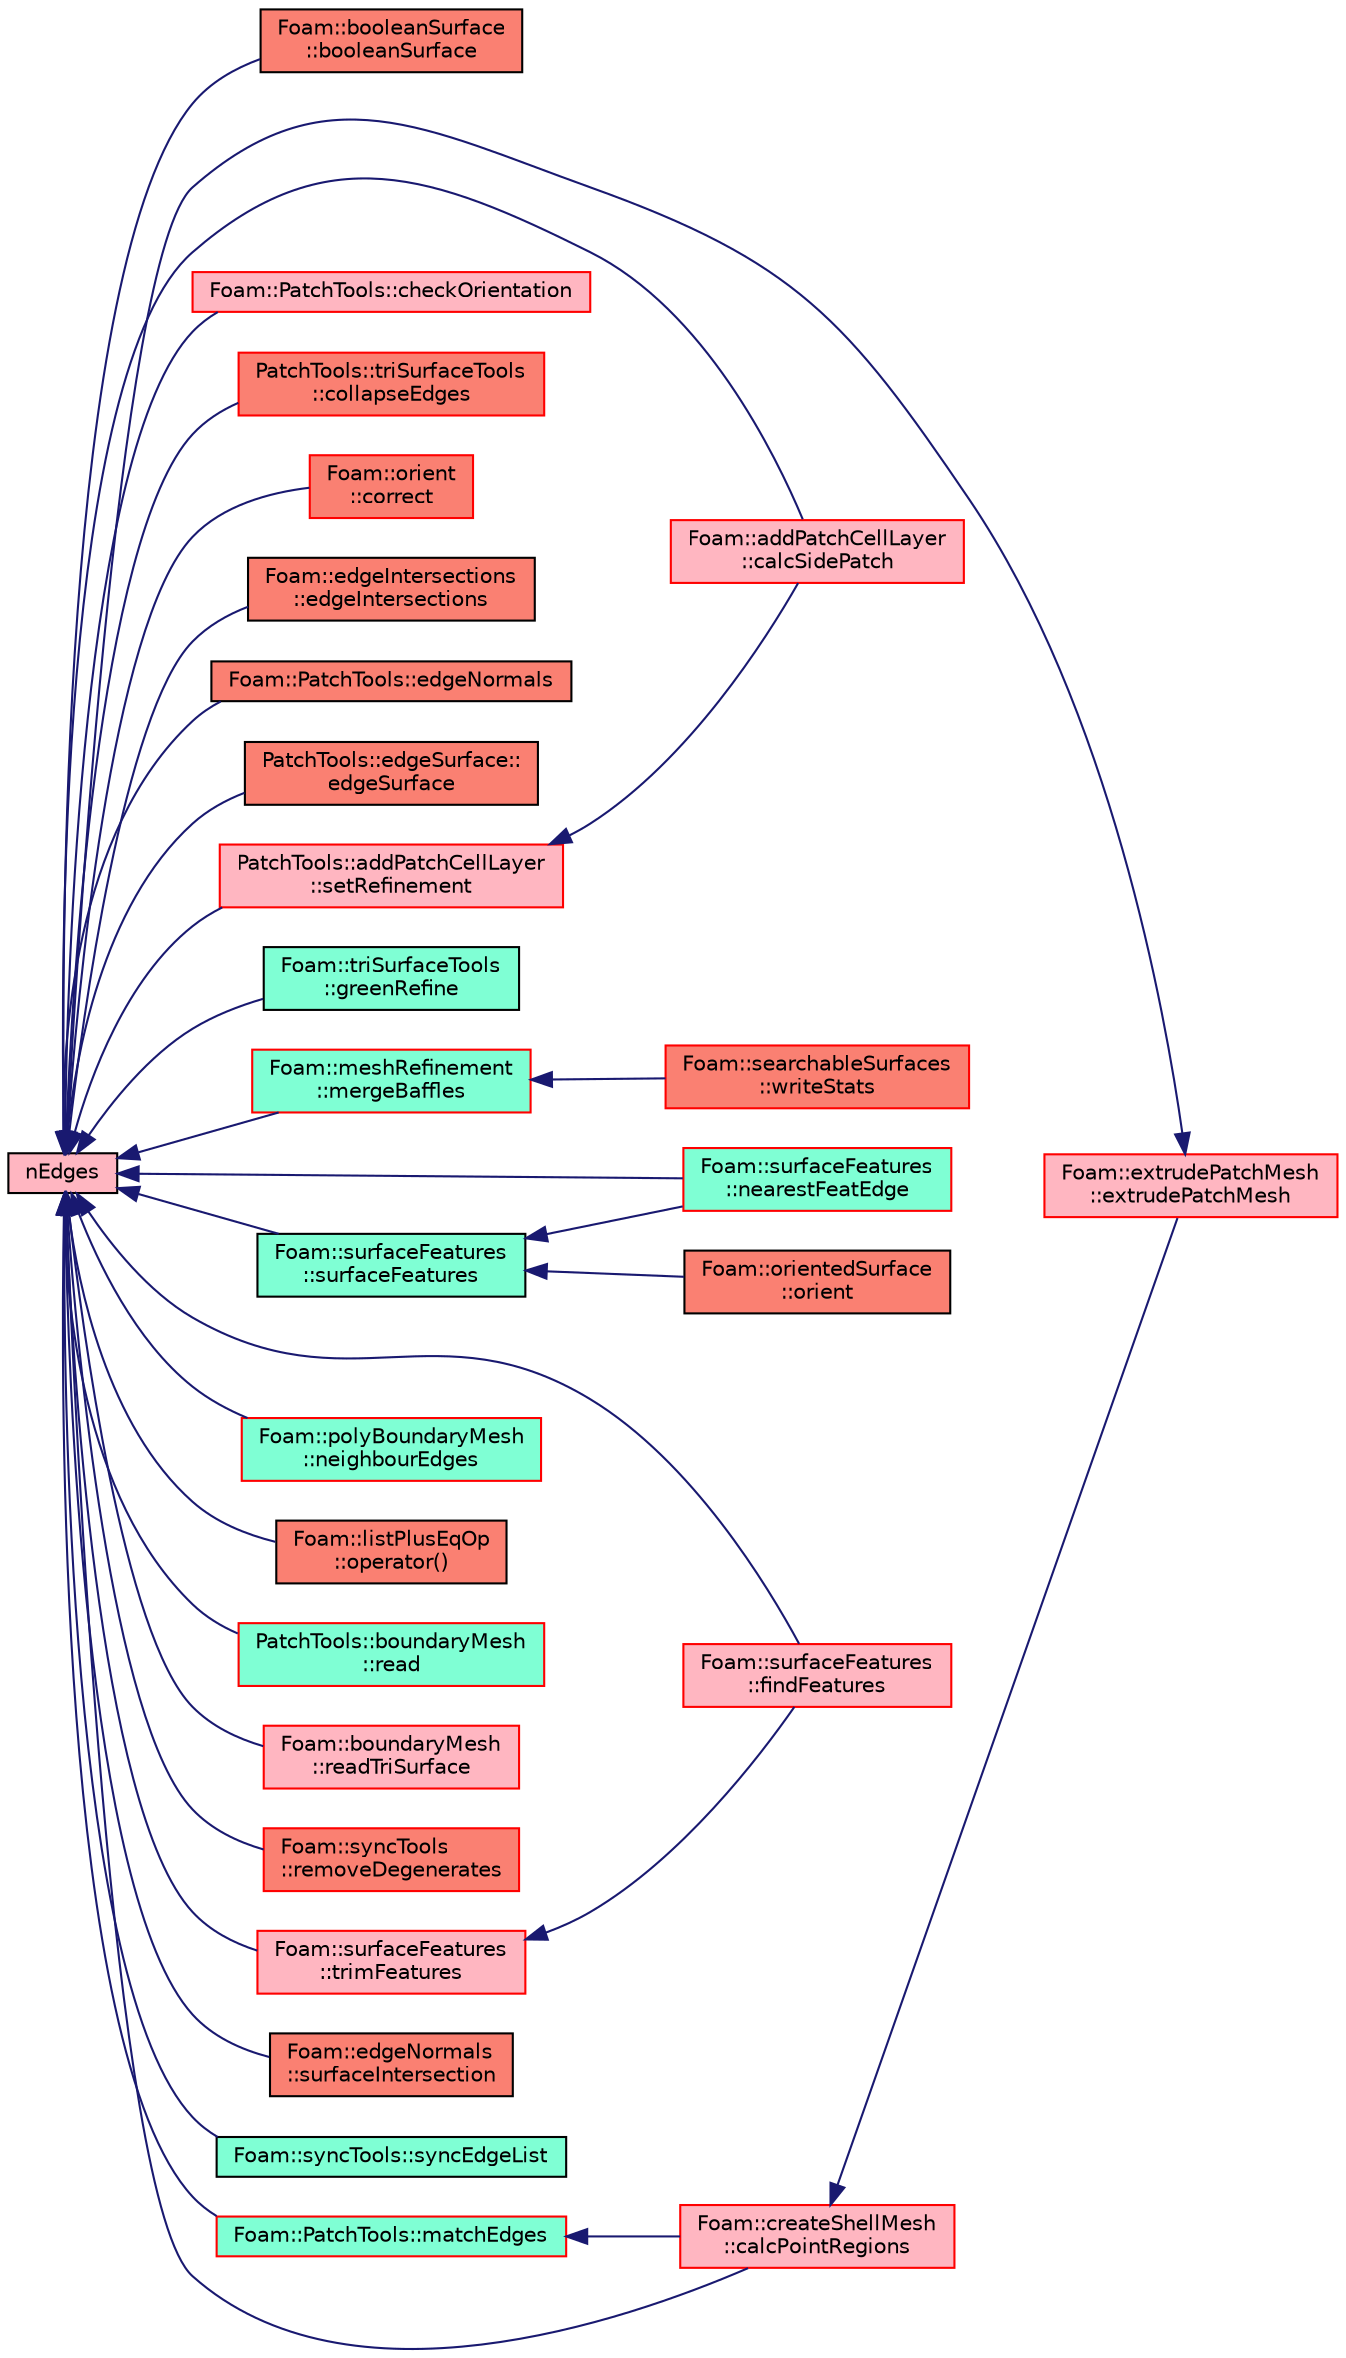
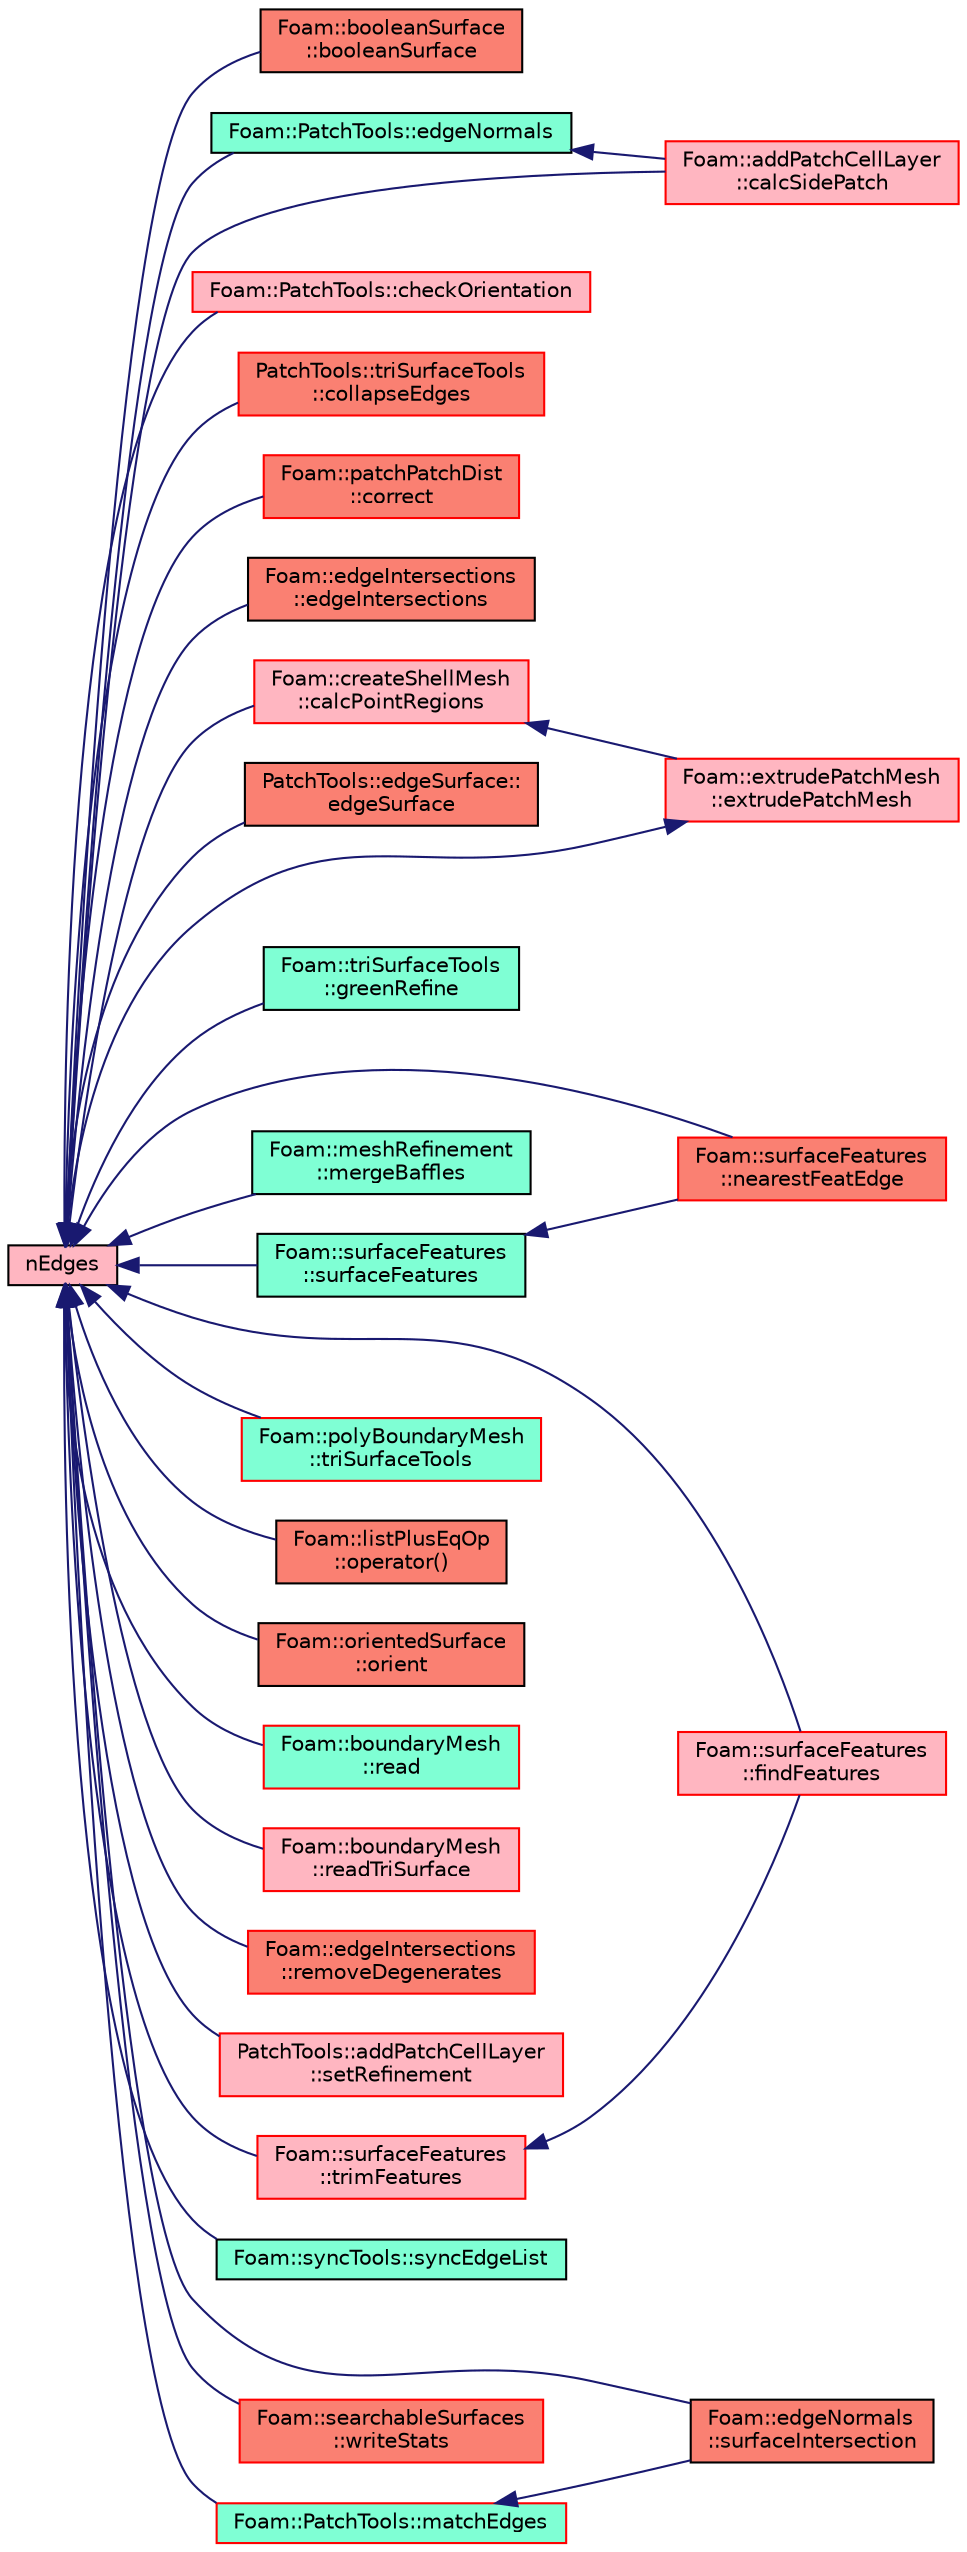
node "Foam::orient ::correct": label "Foam::orient ::correct" -> "Foam::patchPatchDist ::correct"
node "Foam::PatchTools::edgeNormals": fillcolor salmon -> aquamarine
edge "Foam::addPatchCellLayer ::calcSidePatch" -> "PatchTools::addPatchCellLayer ::setRefinement": now "Foam::addPatchCellLayer ::calcSidePatch" -> "Foam::PatchTools::edgeNormals"
edge "Foam::searchableSurfaces ::writeStats" -> "Foam::meshRefinement ::mergeBaffles": now "Foam::searchableSurfaces ::writeStats" -> "nEdges"
node "Foam::meshRefinement ::mergeBaffles": color red -> black
node "Foam::surfaceFeatures ::nearestFeatEdge": fillcolor aquamarine -> salmon
edge "Foam::orientedSurface ::orient" -> "Foam::surfaceFeatures ::surfaceFeatures": now "Foam::orientedSurface ::orient" -> "nEdges"
node "Foam::polyBoundaryMesh ::neighbourEdges": label "Foam::polyBoundaryMesh ::neighbourEdges" -> "Foam::polyBoundaryMesh ::triSurfaceTools"
node "PatchTools::boundaryMesh ::read": label "PatchTools::boundaryMesh ::read" -> "Foam::boundaryMesh ::read"
node "Foam::syncTools ::removeDegenerates": label "Foam::syncTools ::removeDegenerates" -> "Foam::edgeIntersections ::removeDegenerates"
edge "Foam::createShellMesh ::calcPointRegions" -> "Foam::PatchTools::matchEdges": now "Foam::edgeNormals ::surfaceIntersection" -> "Foam::PatchTools::matchEdges"
